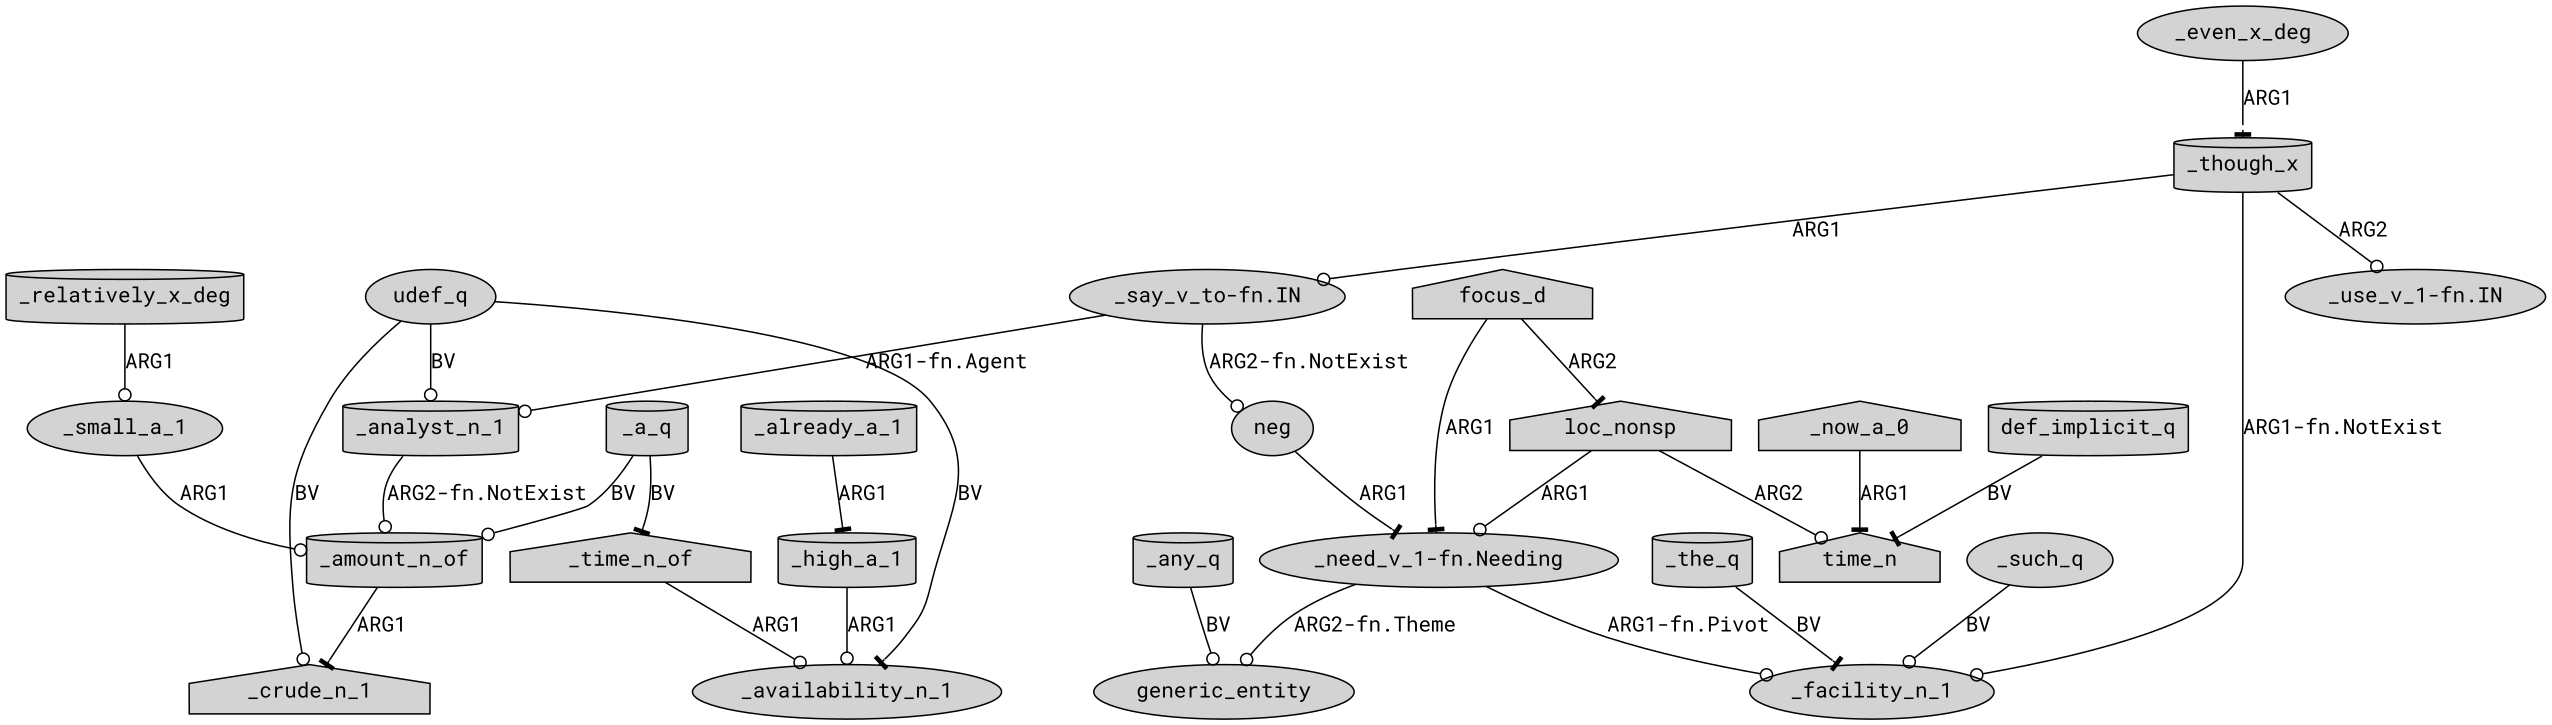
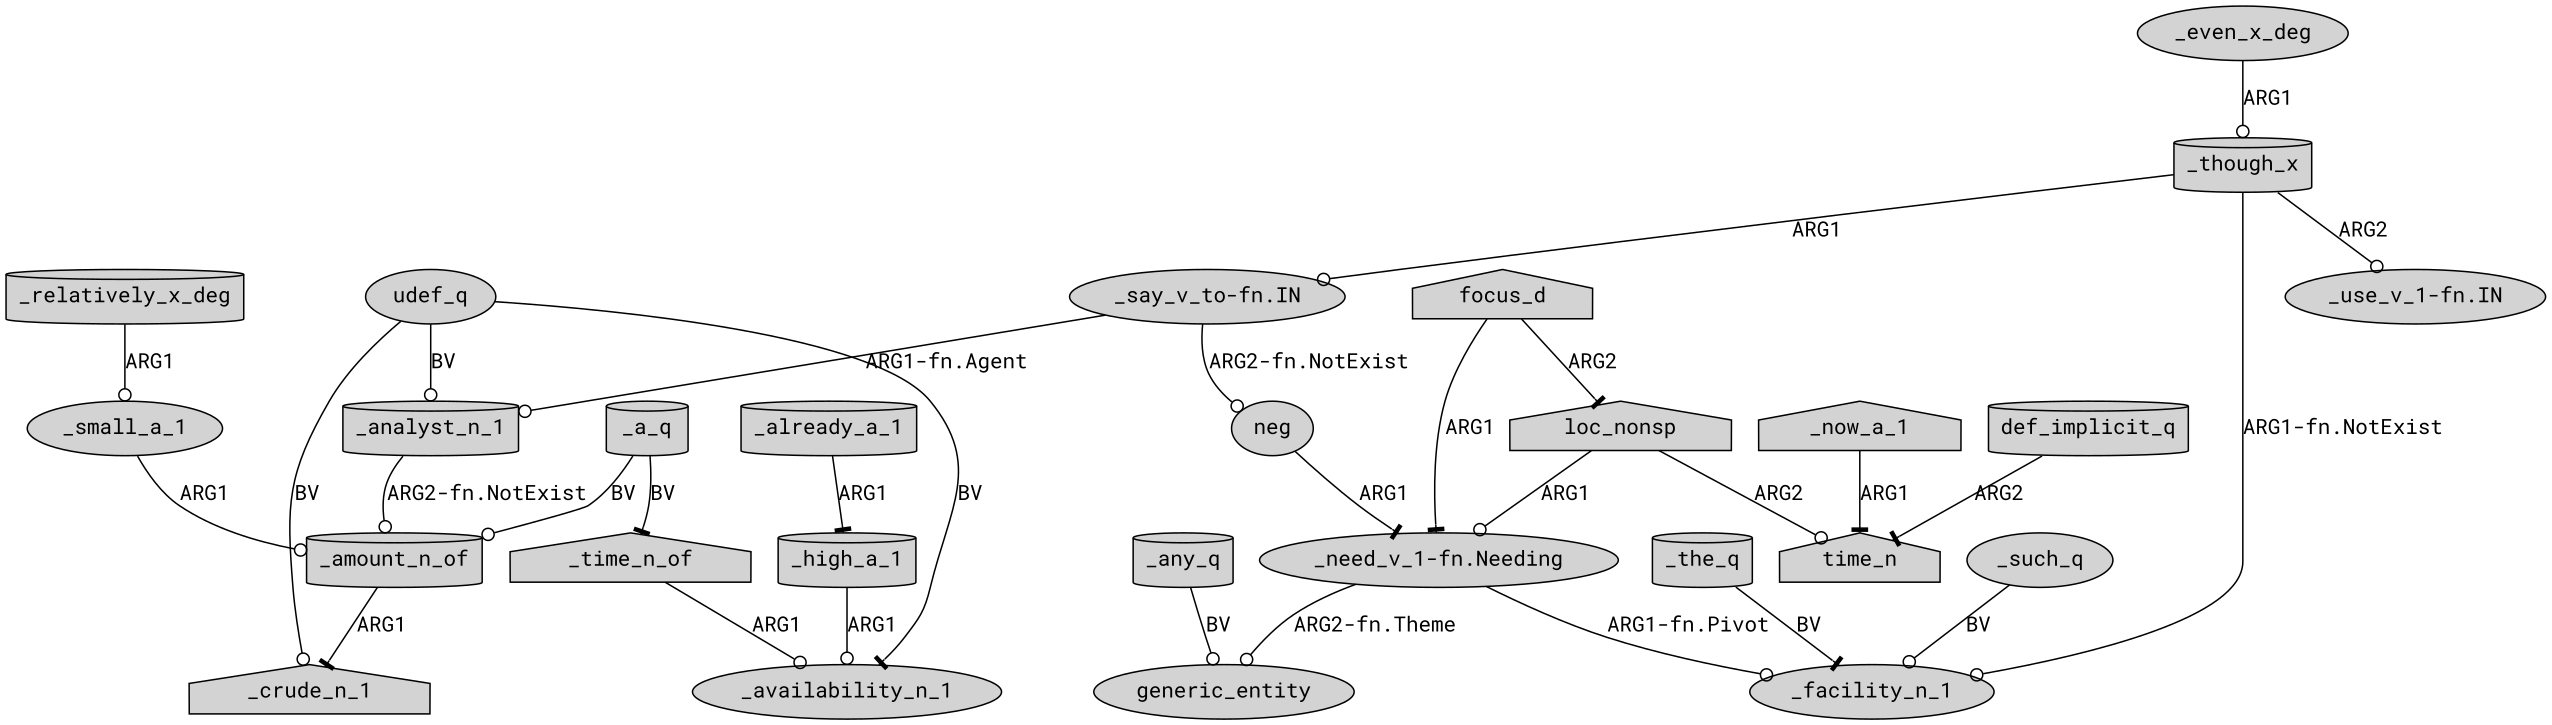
edge "_even_x_deg" -> "_though_x": arrowhead tee -> odot
node "_now_a_0": label "_now_a_0" -> "_now_a_1"
edge "def_implicit_q" -> "time_n": label "BV" -> "ARG2"
